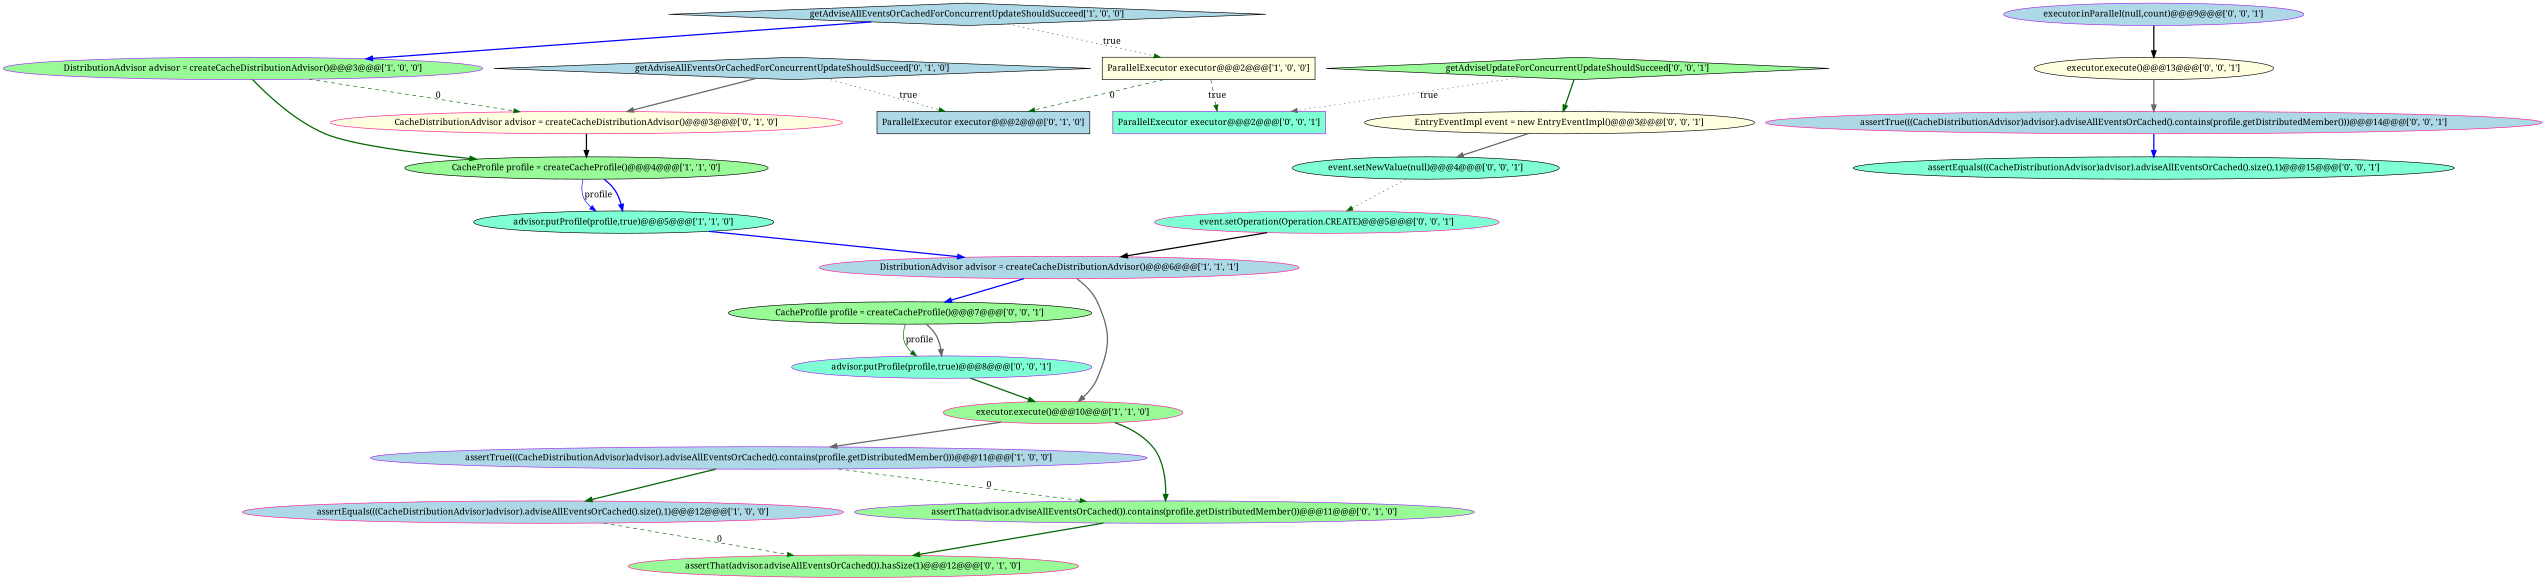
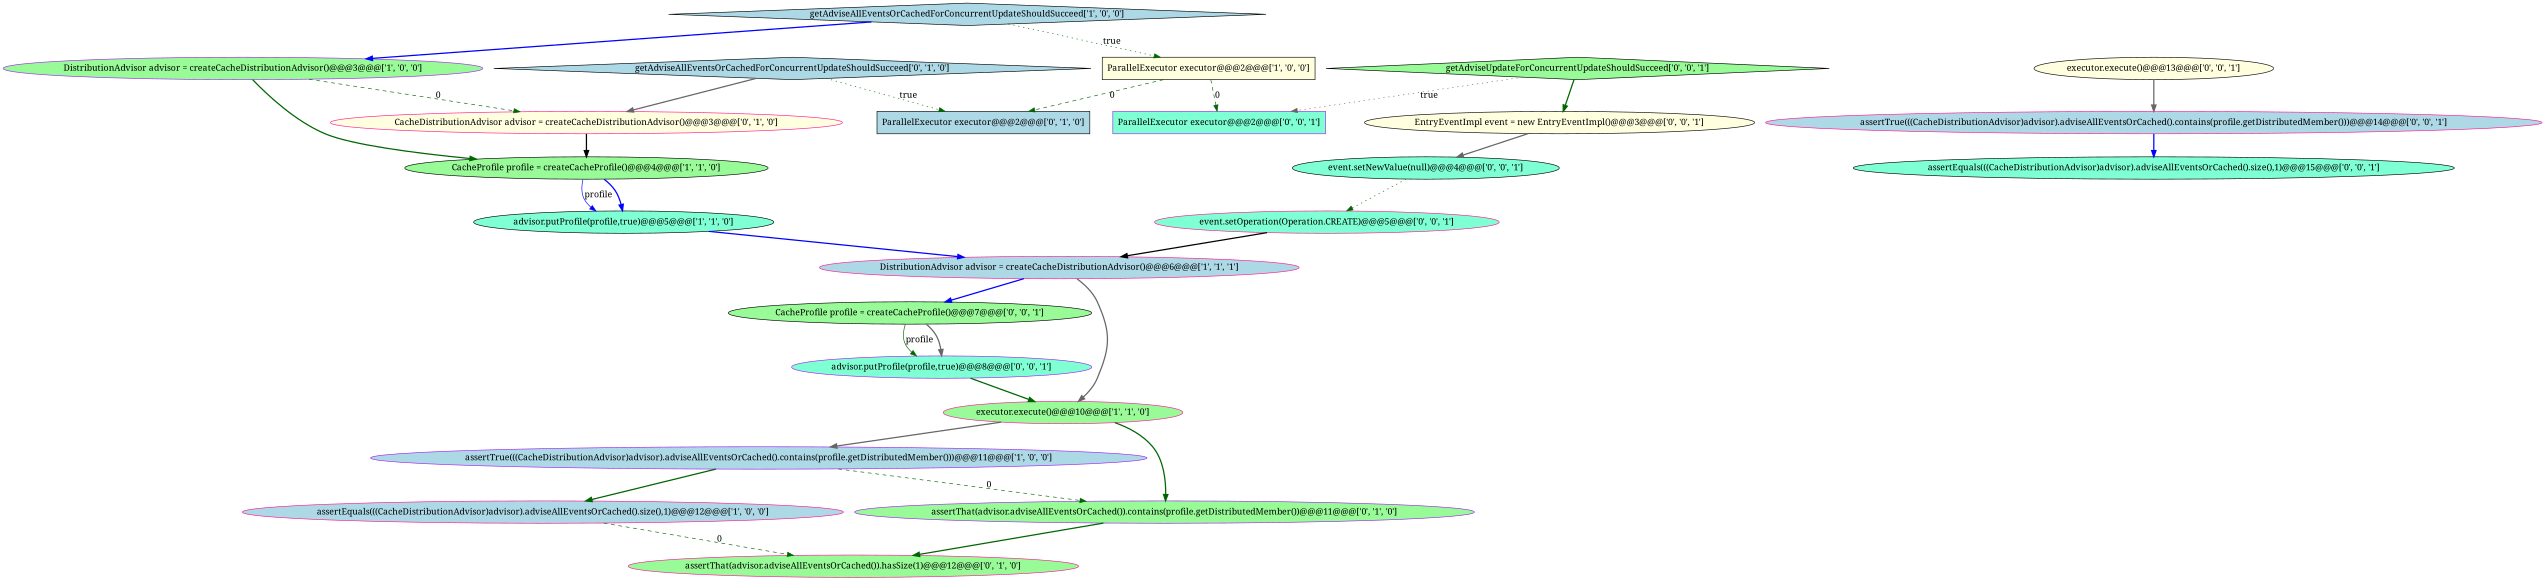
node "executor.inParallel(null,count)@@@9@@@['0', '0', '1']": removed
edge "ParallelExecutor executor@@@2@@@['1', '0', '0']" -> "ParallelExecutor executor@@@2@@@['0', '0', '1']": label "true" -> "0"
